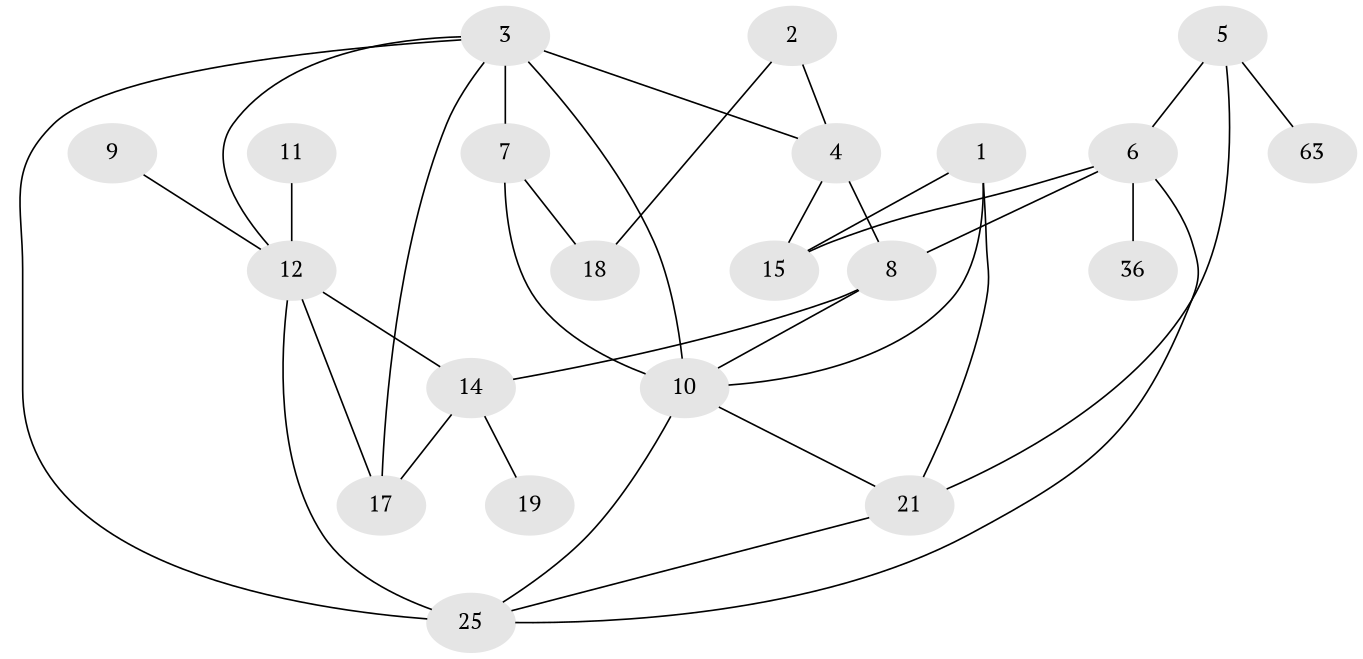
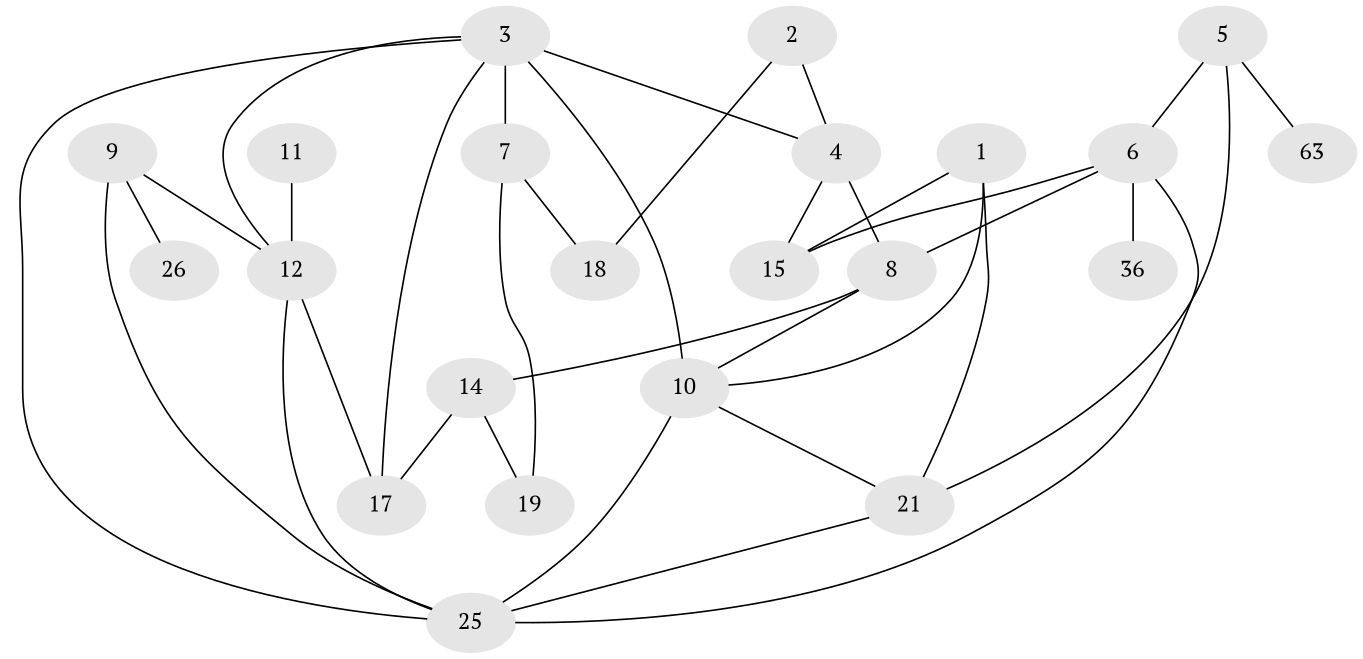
node "26": added
edge "7" -- "10": now "7" -- "19"
edge "12" -- "14": removed
edge "9" -- "25": added
